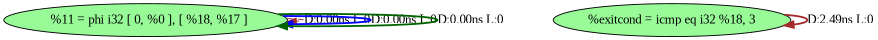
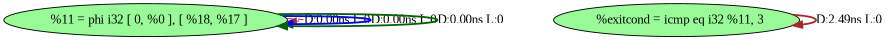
node "%exitcond = icmp eq i32 %18, 3": label "%exitcond = icmp eq i32 %18, 3" -> "%exitcond = icmp eq i32 %11, 3"
